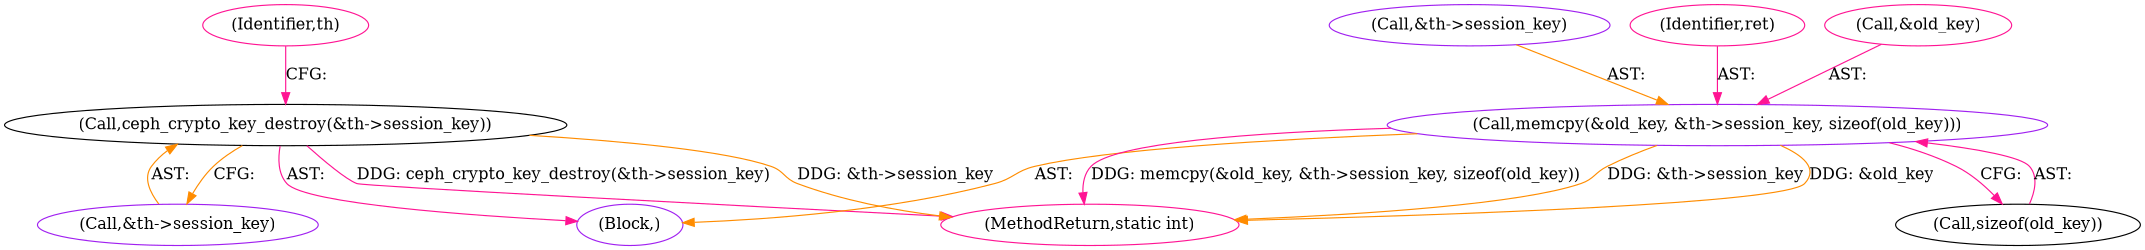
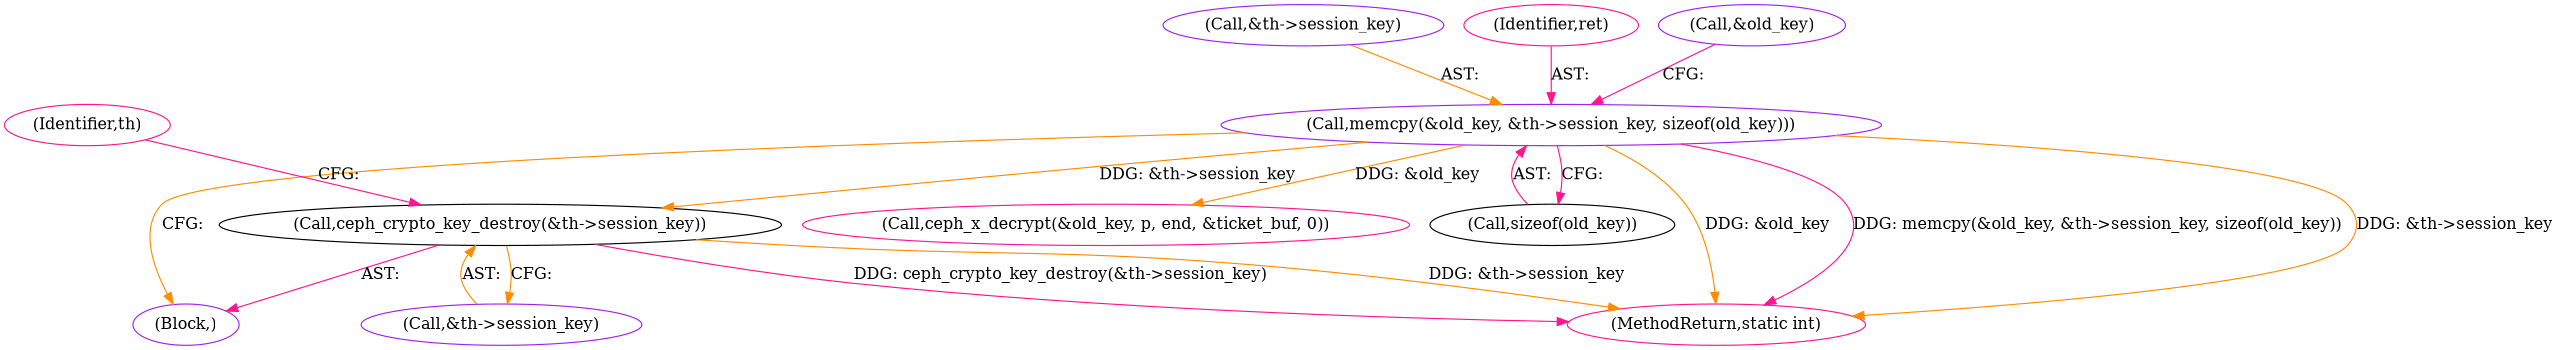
node "(Call,&old_key)": color deeppink -> purple
edge "(Call,&old_key)" -> "(Call,memcpy(&old_key, &th->session_key, sizeof(old_key)))": label "AST: " -> "CFG: "
edge "(Call,memcpy(&old_key, &th->session_key, sizeof(old_key)))" -> "(Call,ceph_crypto_key_destroy(&th->session_key))": added, label "DDG: &th->session_key"
edge "(Call,memcpy(&old_key, &th->session_key, sizeof(old_key)))" -> "(Block,)": label "AST: " -> "CFG: "
node "(Call,ceph_x_decrypt(&old_key, p, end, &ticket_buf, 0))": added
